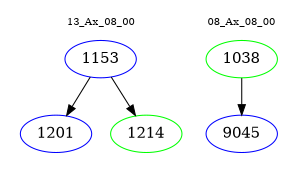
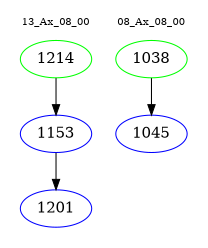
edge "1153" -> "1214": reversed
node "9045": label "9045" -> "1045"
